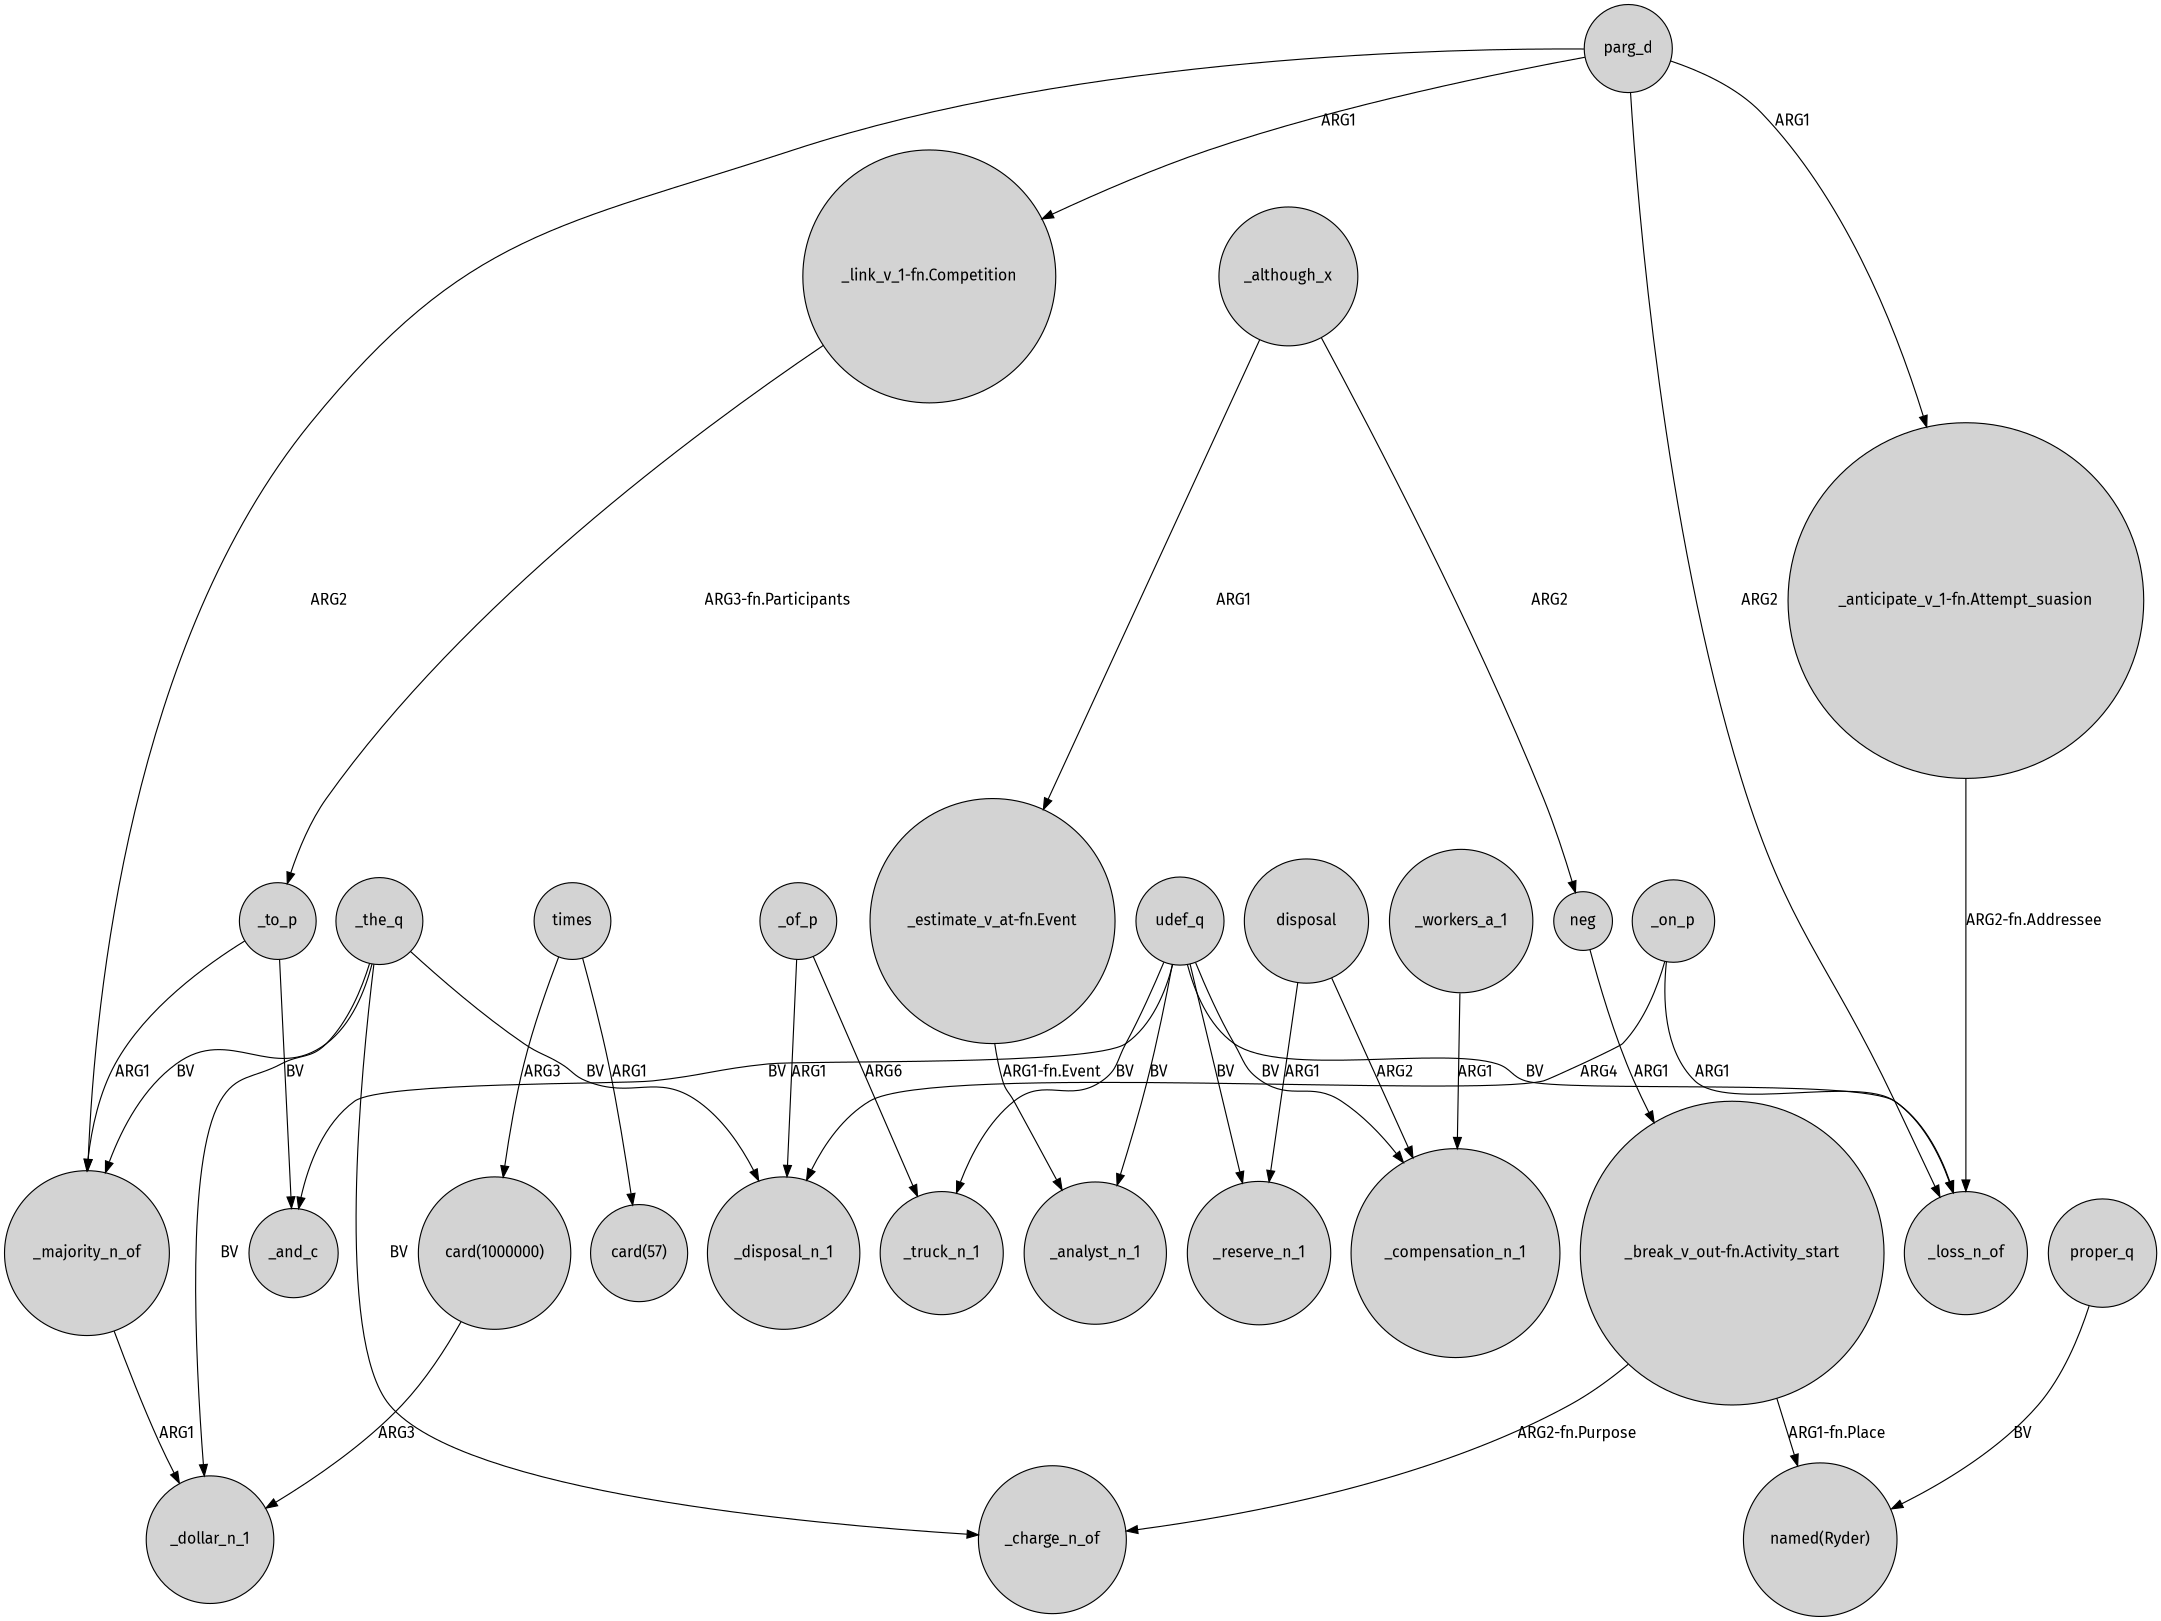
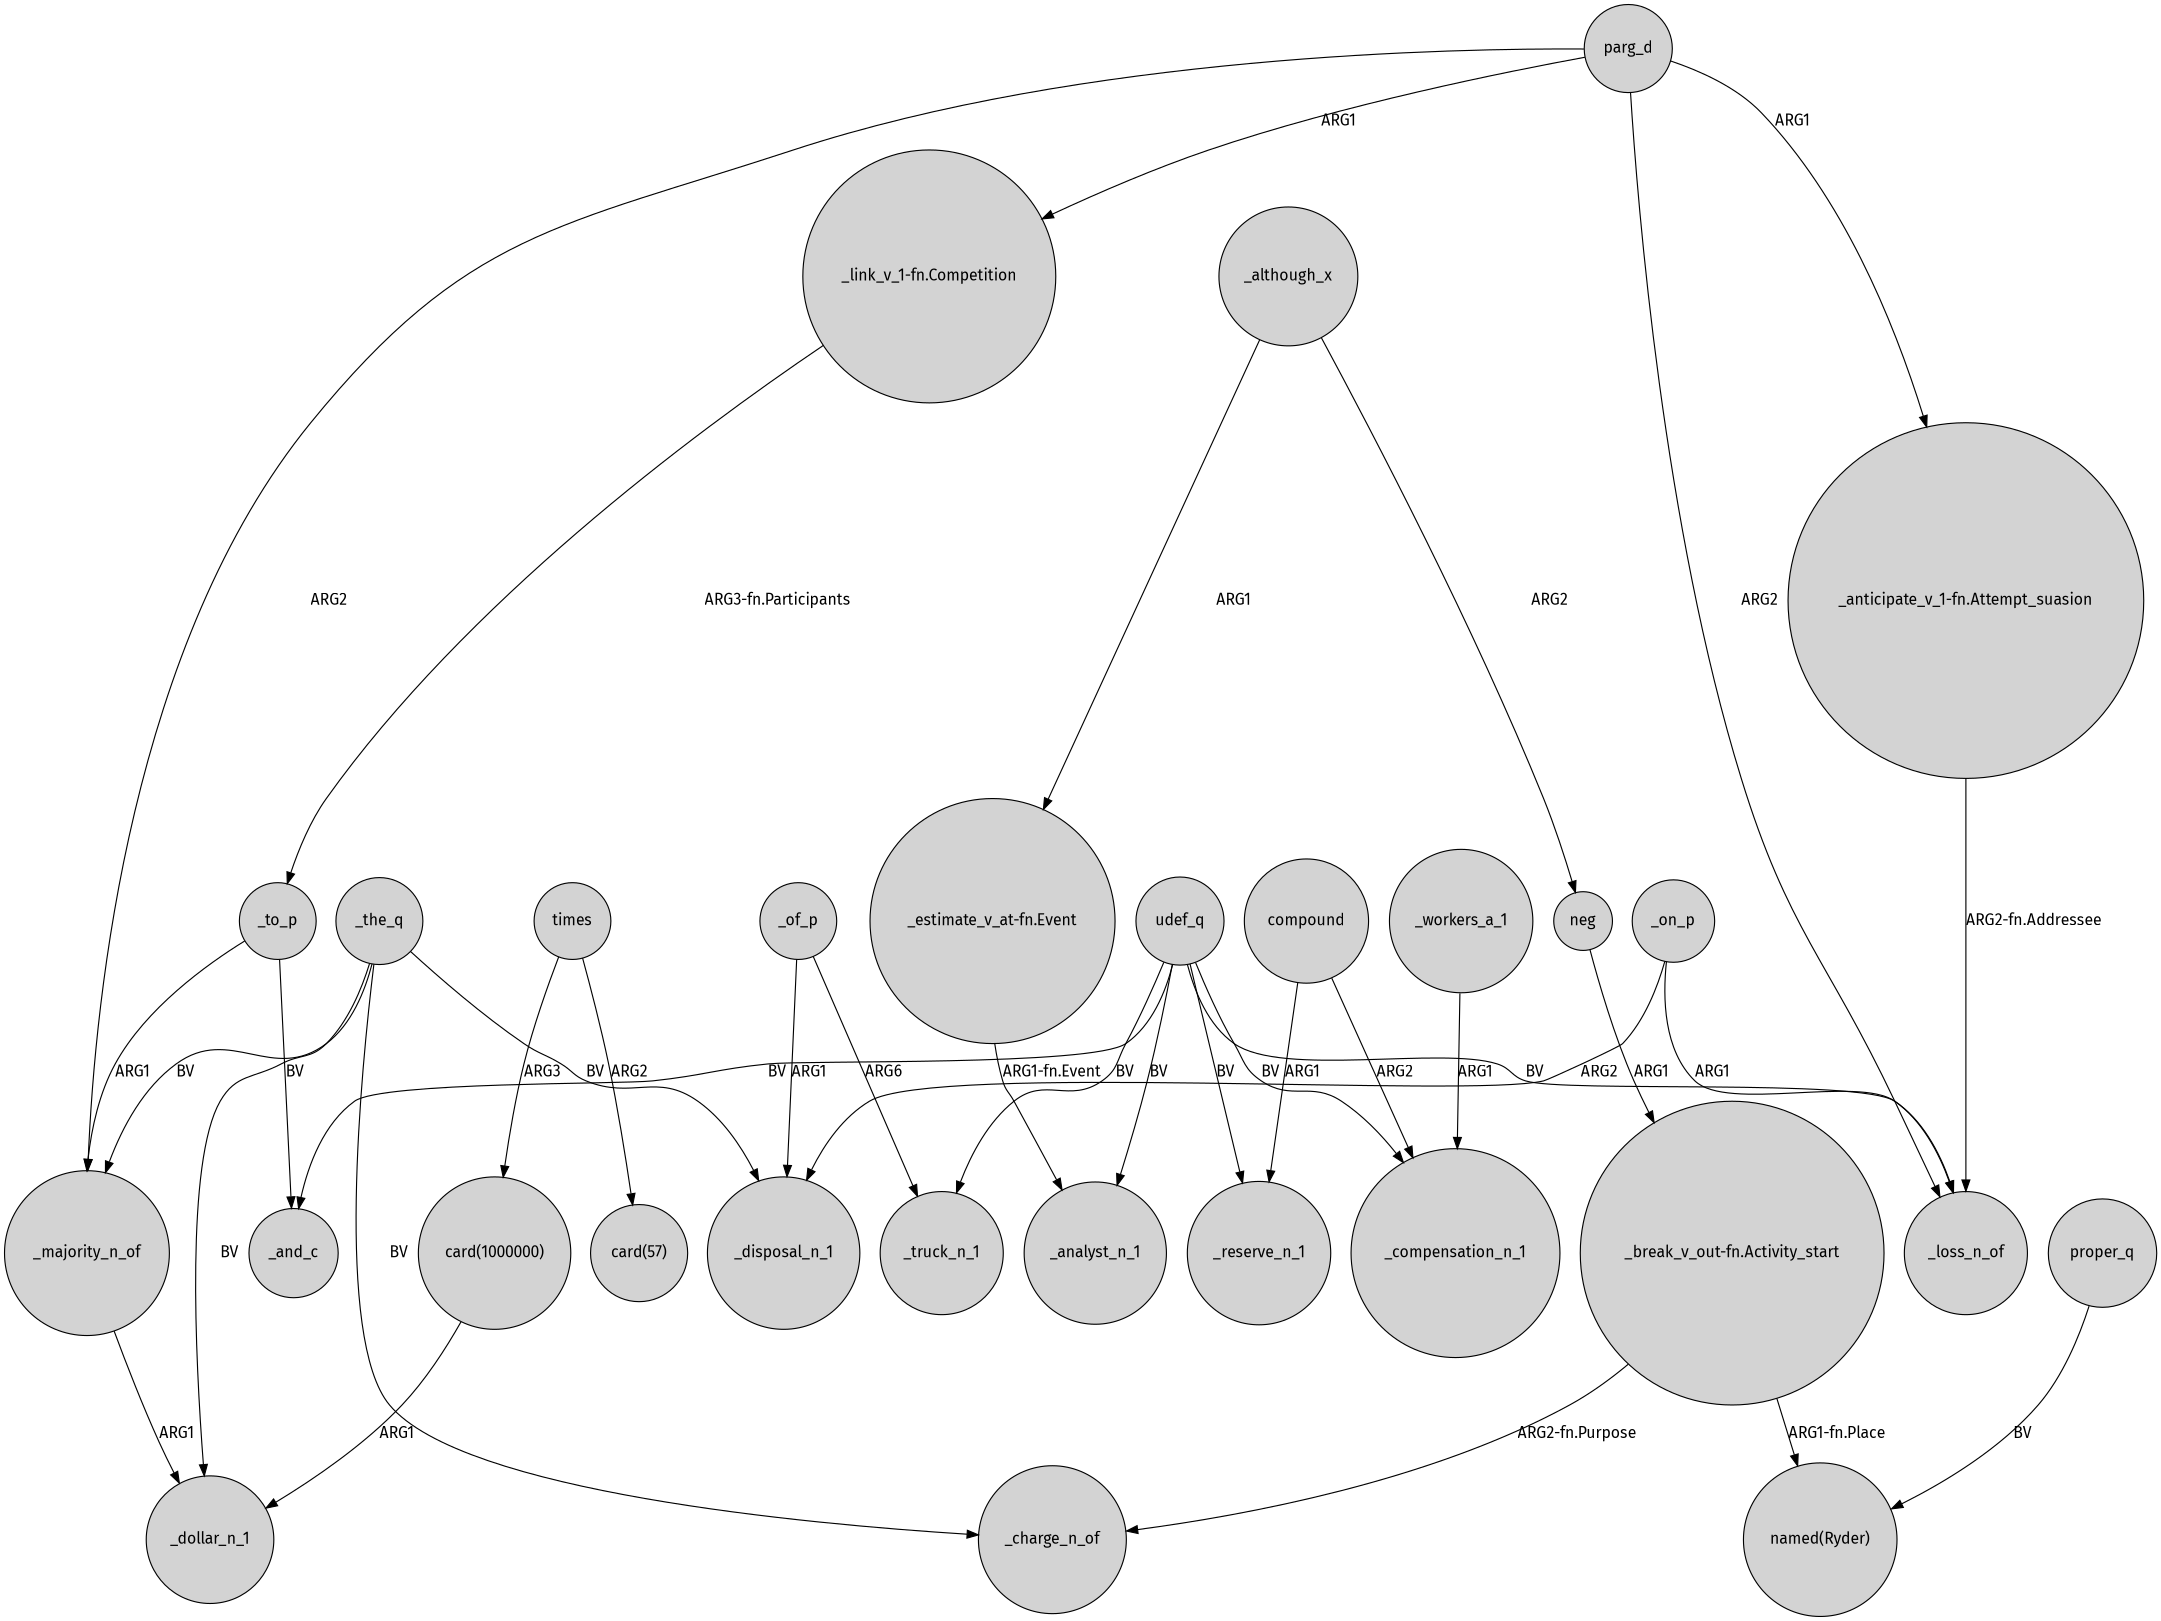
node "disposal": label "disposal" -> "compound"
edge "times" -> "card(57)": label "ARG1" -> "ARG2"
edge "_on_p" -> "_disposal_n_1": label "ARG4" -> "ARG2"
edge "card(1000000)" -> "_dollar_n_1": label "ARG3" -> "ARG1"
